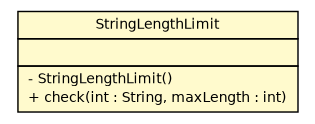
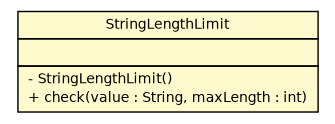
node "StringLengthLimit": text "+ check(int : String, maxLength : int)" -> "+ check(value : String, maxLength : int)"
